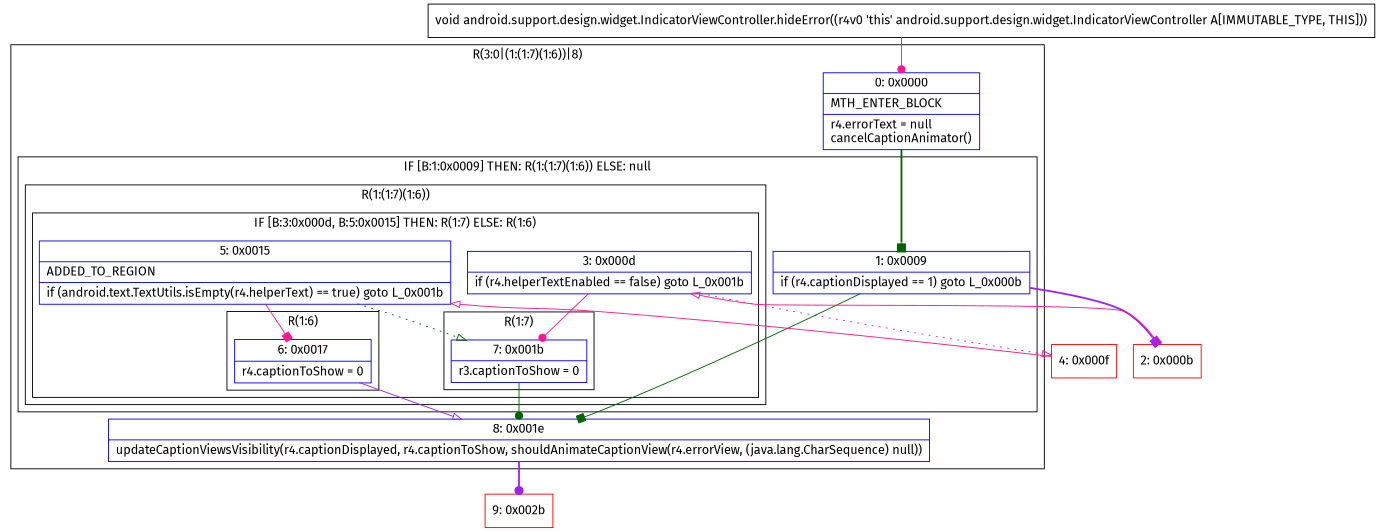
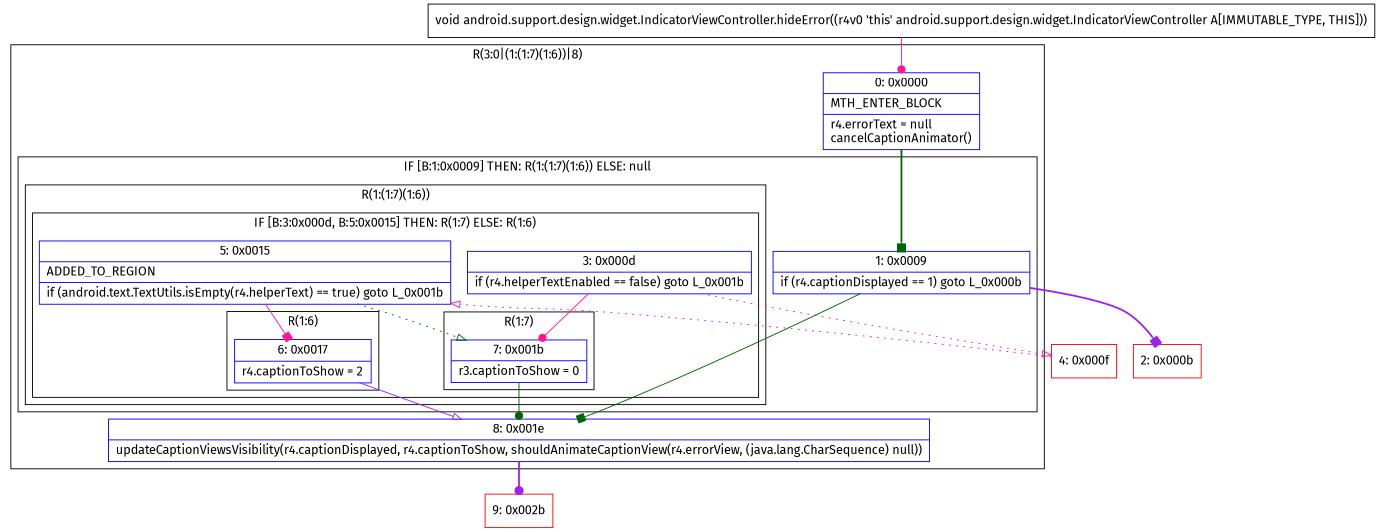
edge "2: 0x000b" -> "3: 0x000d": removed
edge "4: 0x000f" -> "5: 0x0015": style solid -> dotted
node "6: 0x0017": text "r4.captionToShow = 0" -> "r4.captionToShow = 2"
